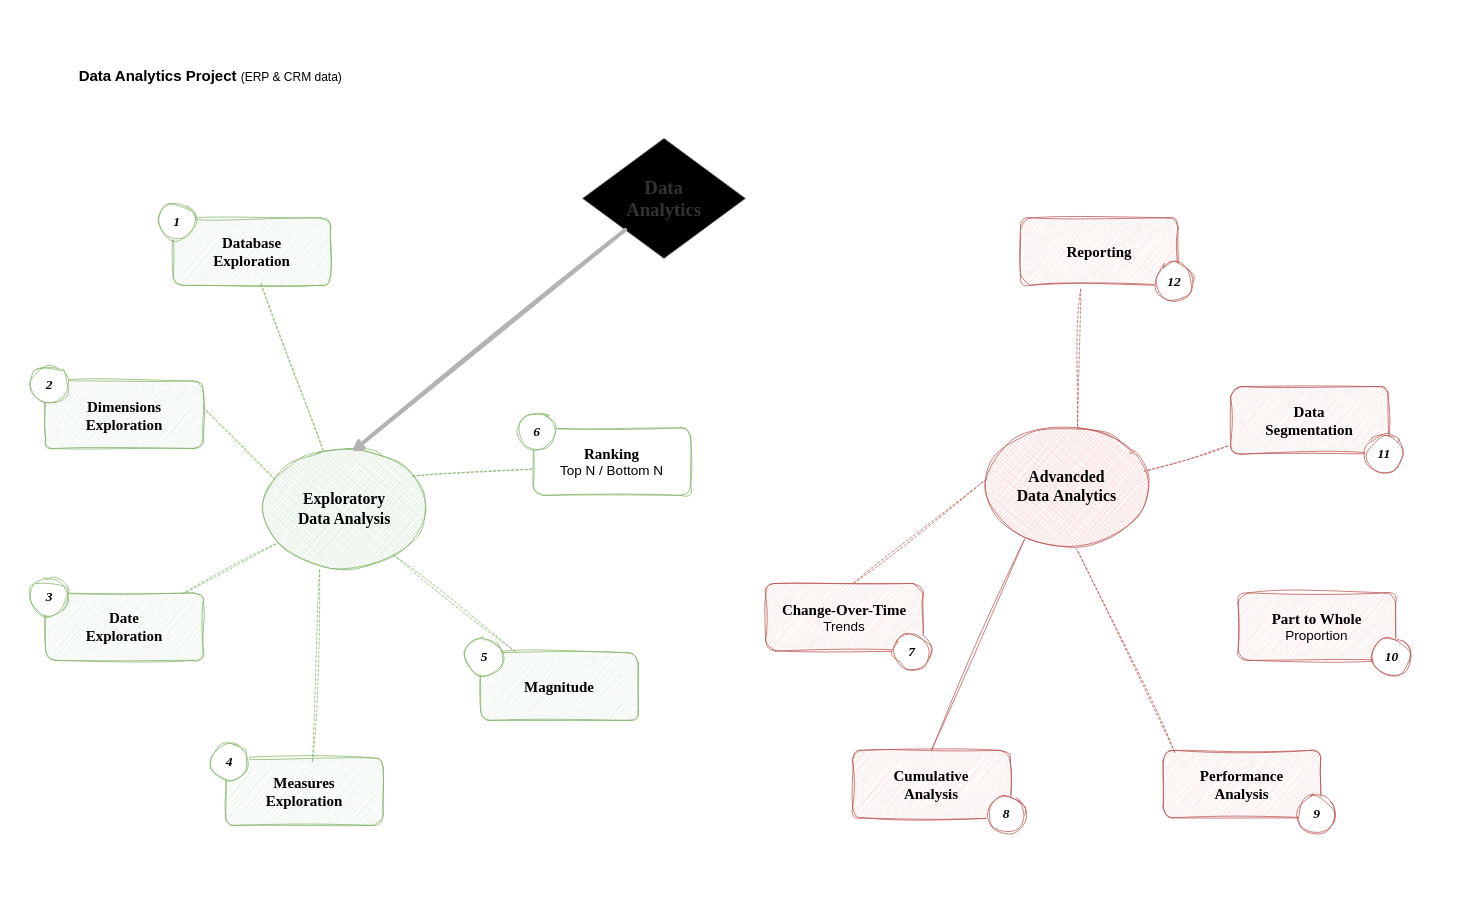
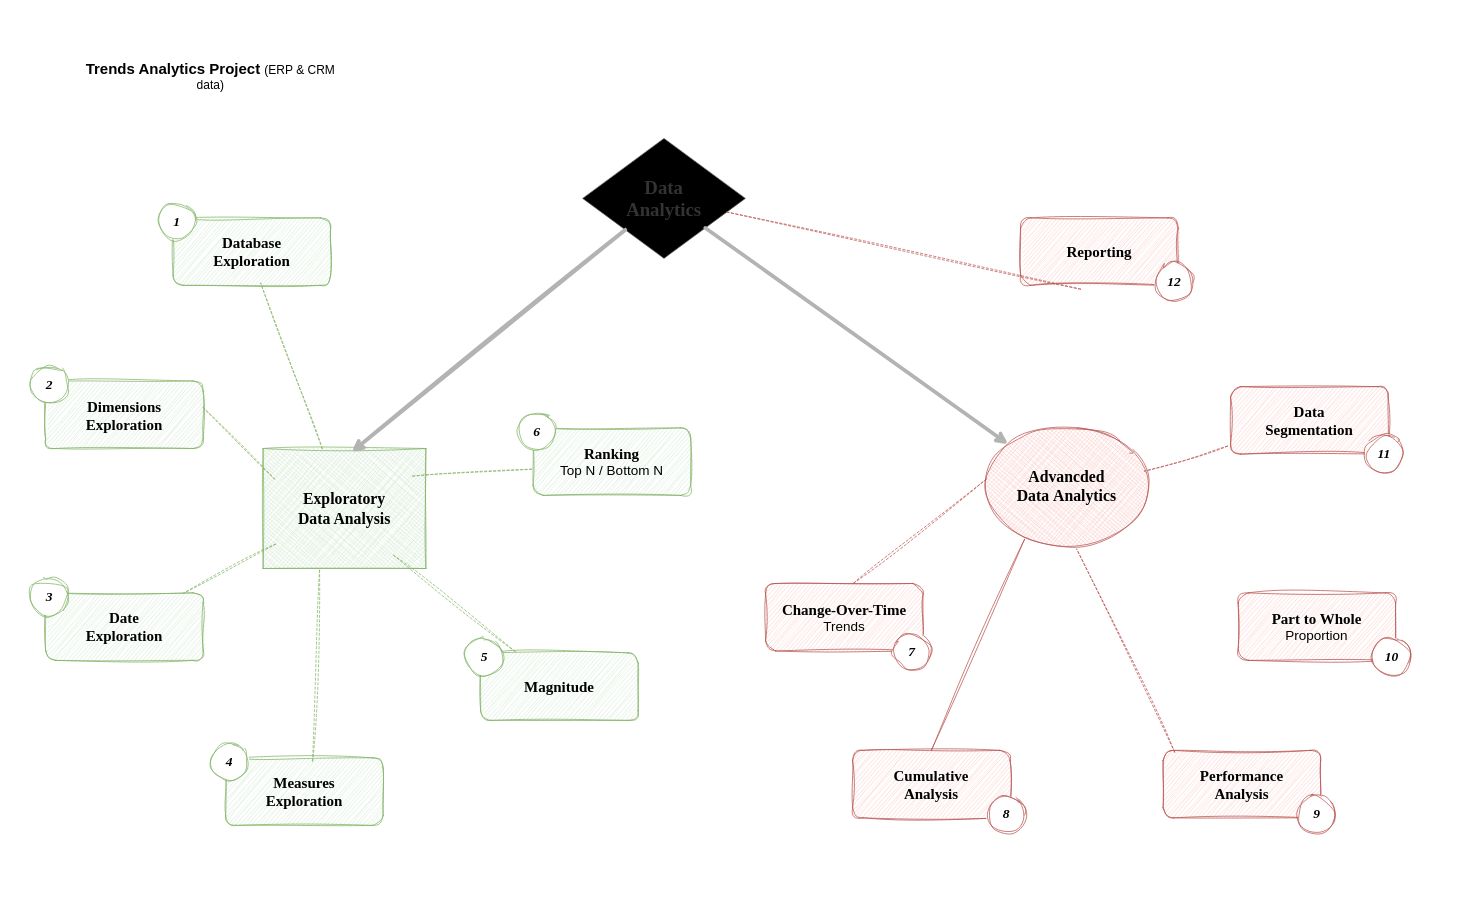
node "Data Analytics Project (ERP & CRM data)": label "Data Analytics Project (ERP & CRM data)" -> "Trends Analytics Project (ERP & CRM data)"
edge "Data Analytics" -> "Advancded Data Analytics": added
edge "Reporting" -- "Advancded Data Analytics": now "Reporting" -- "Data Analytics"
node "Ranking Top N / Bottom N": fillcolor #ffffff -> #d5e8d4
node "Exploratory Data Analysis": shape ellipse -> rectangle
